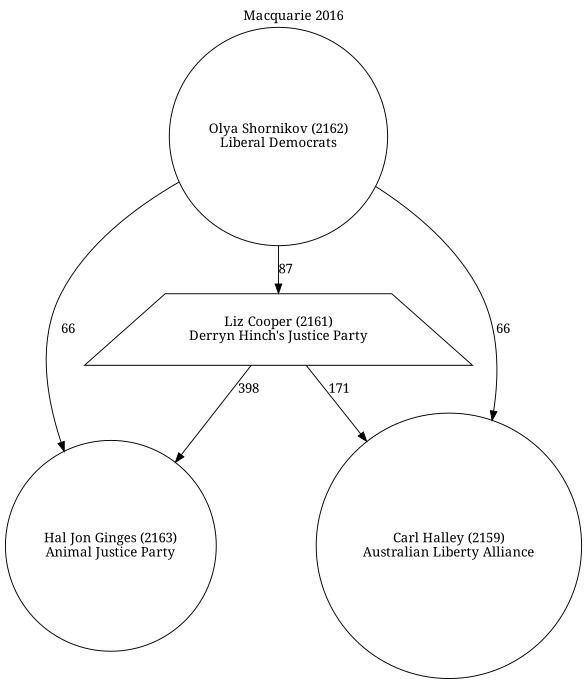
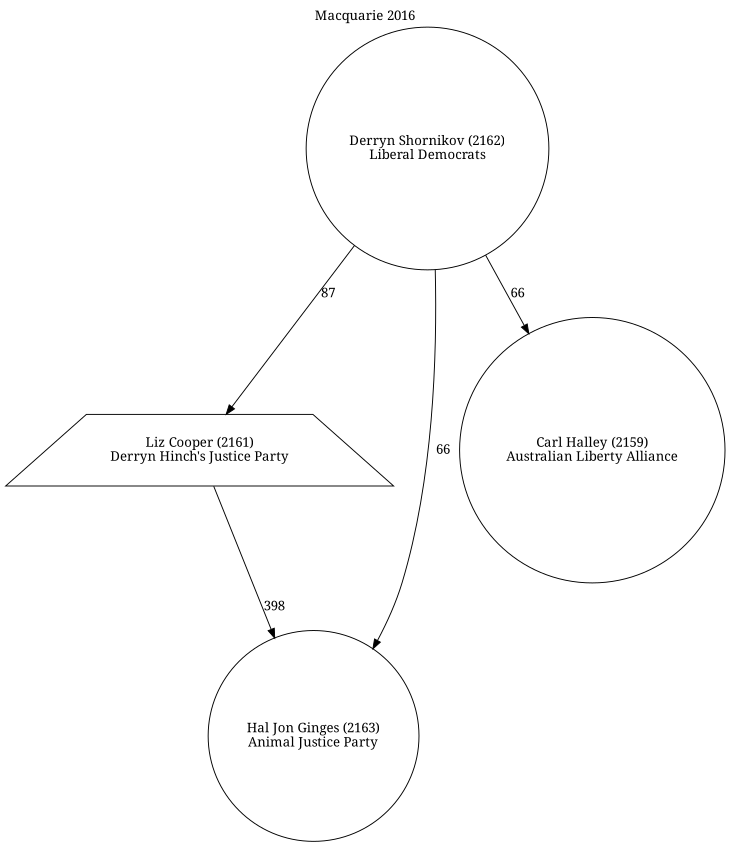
node "Olya Shornikov (2162) Liberal Democrats": label "Olya Shornikov (2162) Liberal Democrats" -> "Derryn Shornikov (2162) Liberal Democrats"
edge "Liz Cooper (2161) Derryn Hinch's Justice Party" -> "Carl Halley (2159) Australian Liberty Alliance": removed, label "171"
